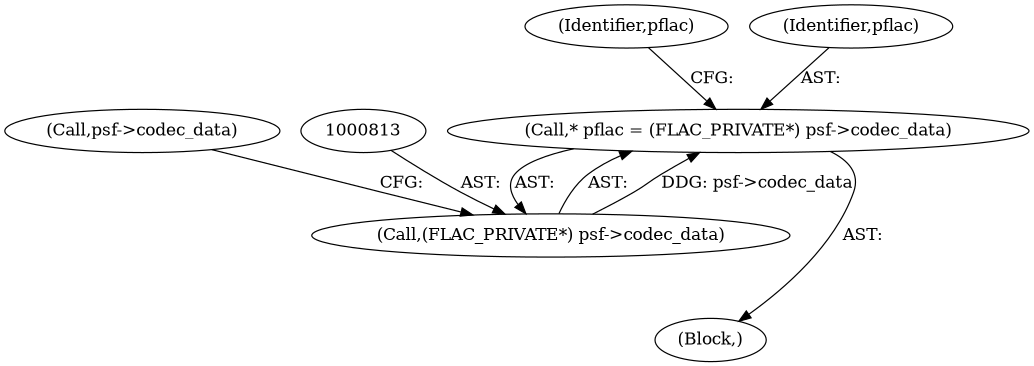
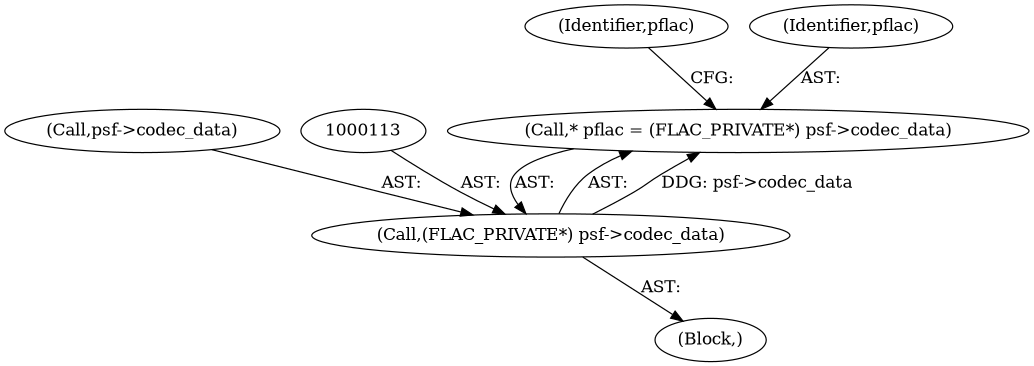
node "1000813": label "1000813" -> "1000113"
edge "(Call,psf->codec_data)" -> "(Call,(FLAC_PRIVATE*) psf->codec_data)": label "CFG: " -> "AST: "
edge "(Call,* pflac = (FLAC_PRIVATE*) psf->codec_data)" -> "(Block,)": now "(Call,(FLAC_PRIVATE*) psf->codec_data)" -> "(Block,)"
